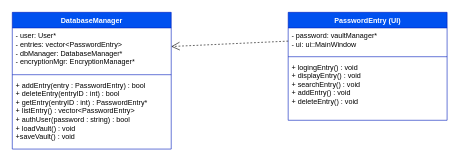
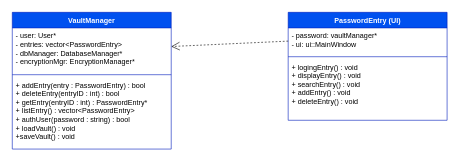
node "DatabaseManager": label "DatabaseManager" -> "VaultManager"
